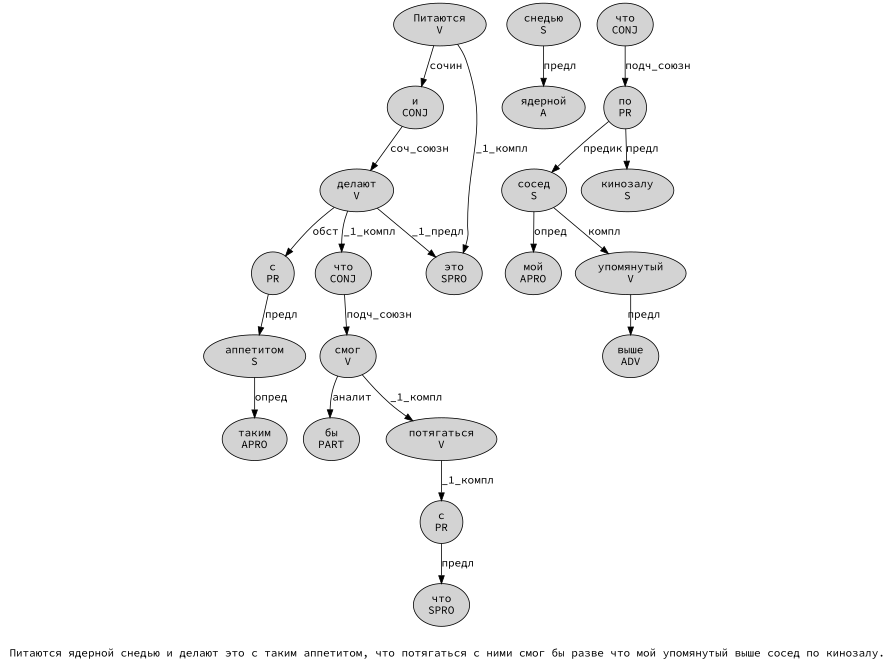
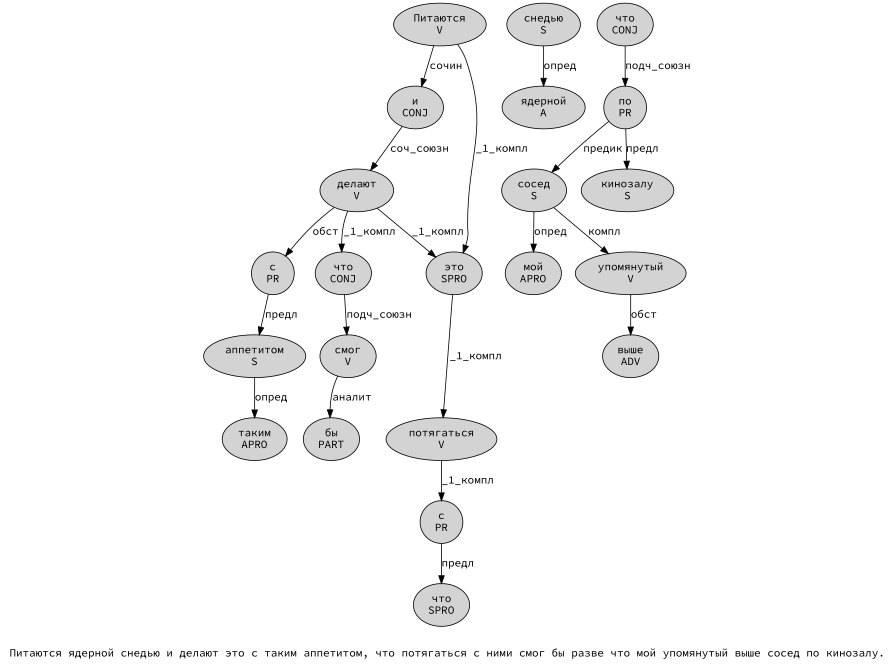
edge "снедью S" -> "ядерной A": label "предл" -> "опред"
edge "делают V" -> "это SPRO": label "_1_предл" -> "_1_компл"
edge "упомянутый V" -> "выше ADV": label "предл" -> "обст"
edge "смог V" -> "потягаться V": now "это SPRO" -> "потягаться V"
